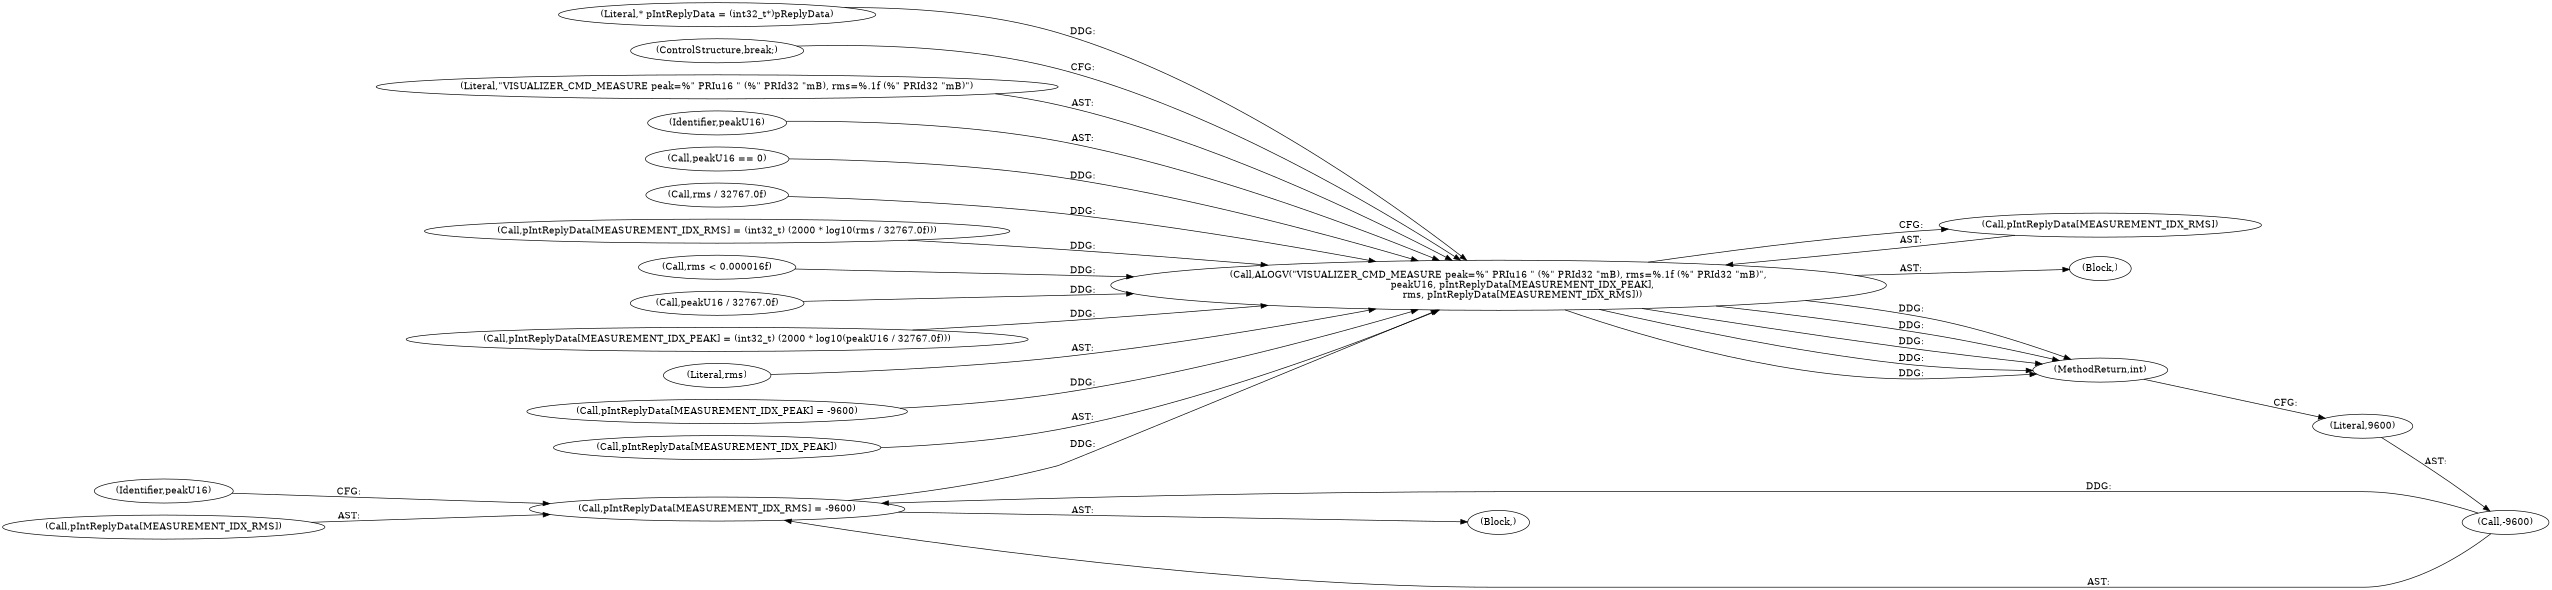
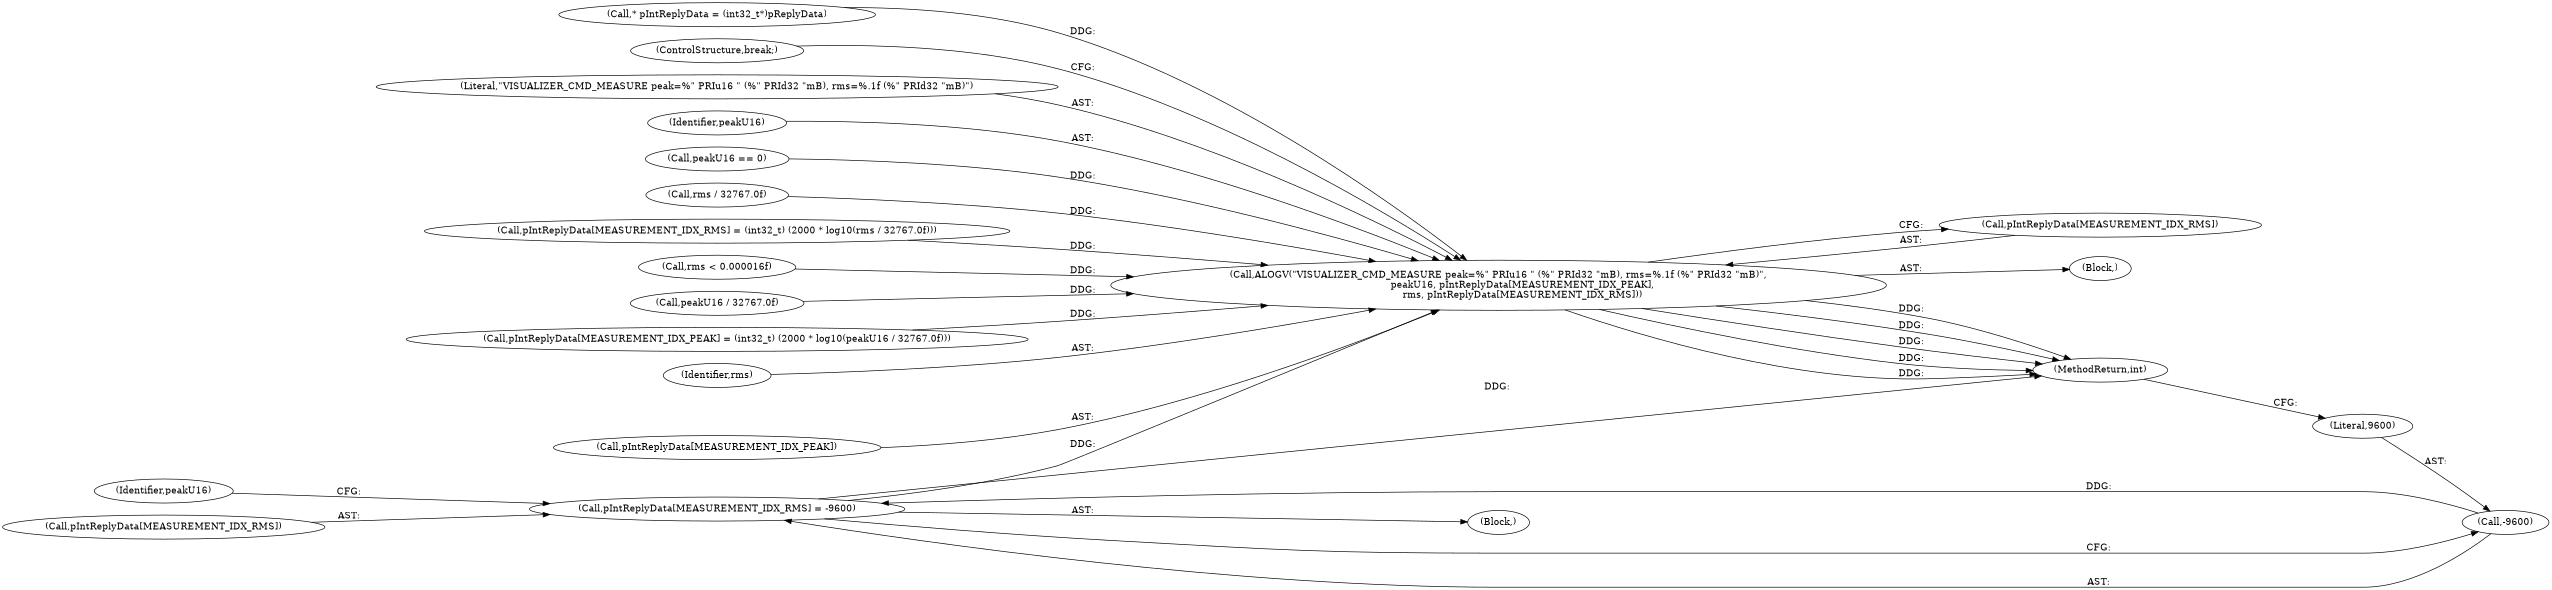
node "(Literal,* pIntReplyData = (int32_t*)pReplyData)": label "(Literal,* pIntReplyData = (int32_t*)pReplyData)" -> "(Call,* pIntReplyData = (int32_t*)pReplyData)"
node "(Literal,rms)": label "(Literal,rms)" -> "(Identifier,rms)"
node "(Call,pIntReplyData[MEASUREMENT_IDX_PEAK] = -9600)": removed
edge "(Call,pIntReplyData[MEASUREMENT_IDX_RMS] = -9600)" -> "(MethodReturn,int)": added, label "DDG:"
edge "(Call,pIntReplyData[MEASUREMENT_IDX_RMS] = -9600)" -> "(Call,-9600)": added, label "CFG:"
